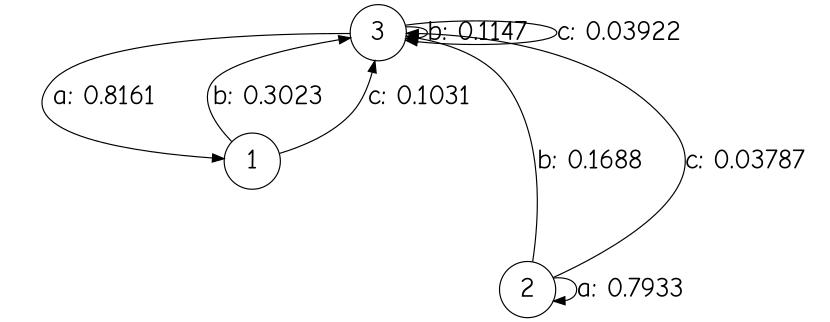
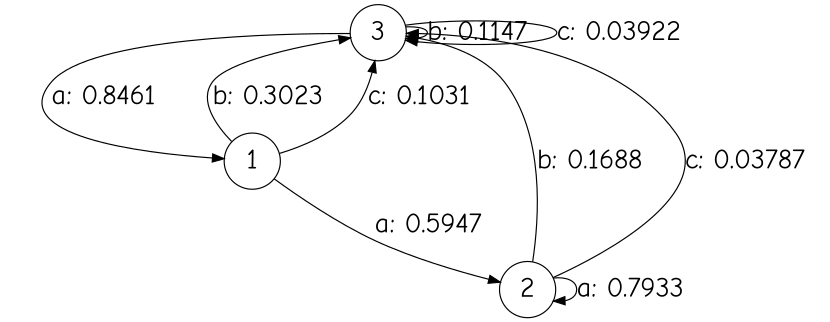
edge "3" -> "1": label "a: 0.8161   " -> "a: 0.8461   "
edge "1" -> "2": added, label "a: 0.5947"
